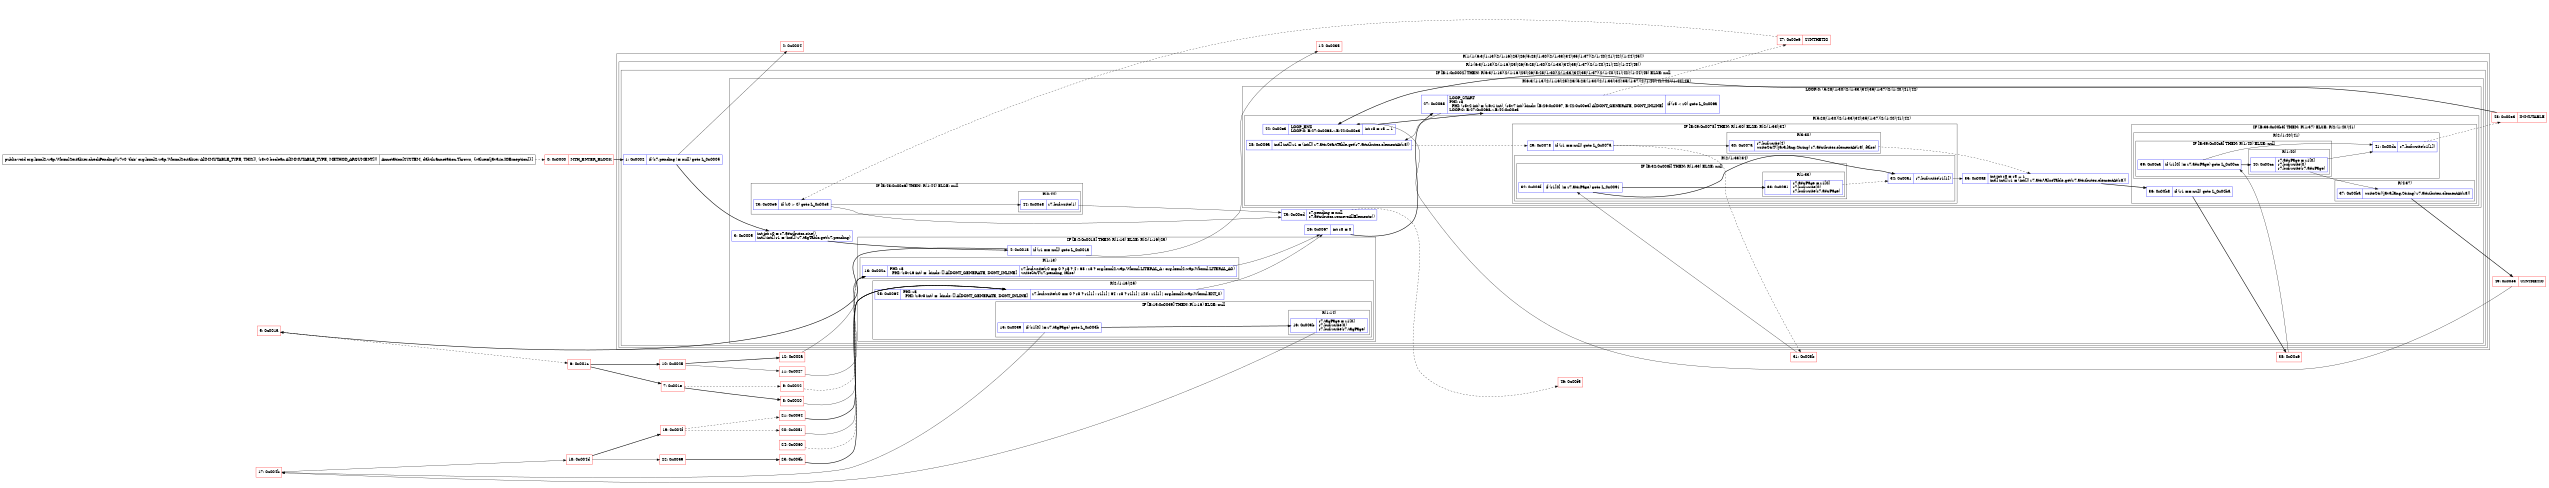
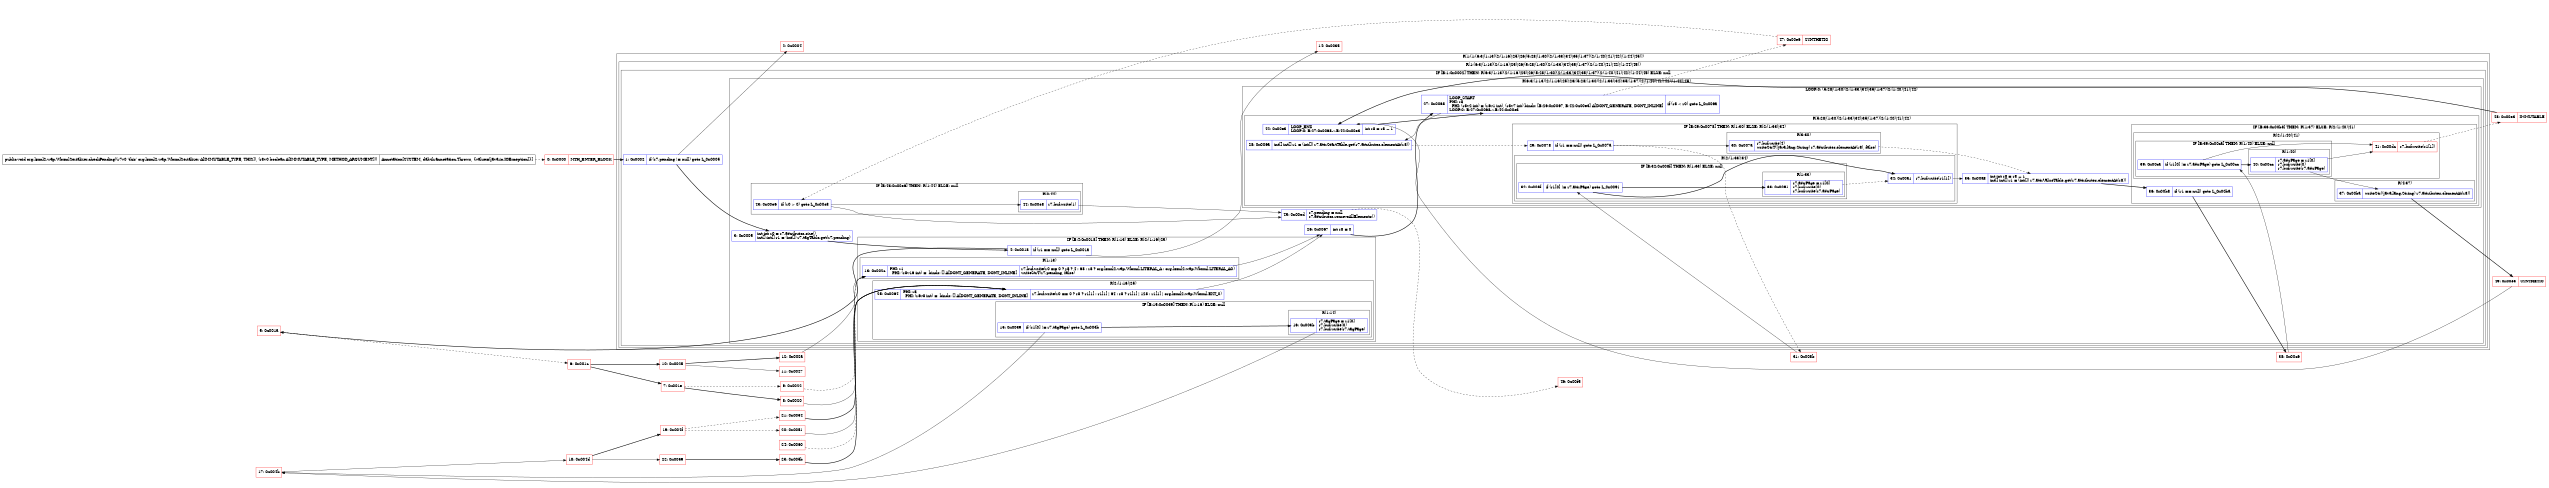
node "41: 0x00dc": color blue -> red
node "13: 0x002c": text "PHI: r8" -> "PHI: r1"
edge "11: 0x0027" -> "13: 0x002c": removed
